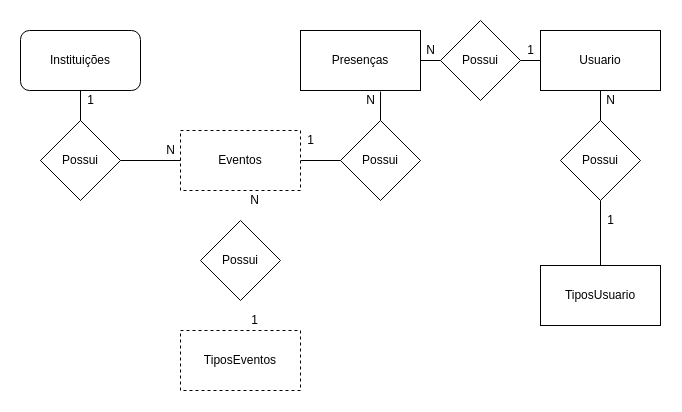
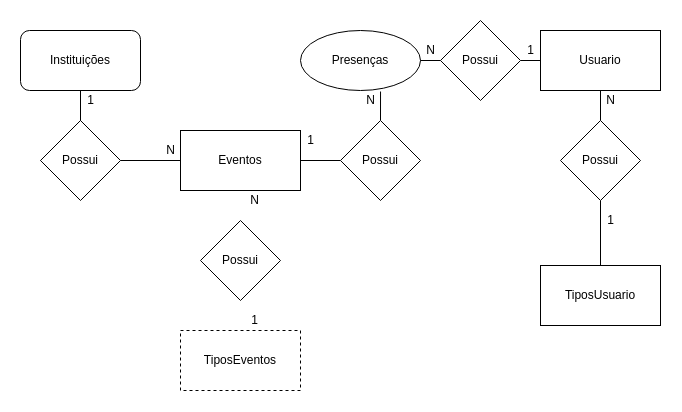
node "Presenças": shape rectangle -> ellipse
node "Eventos": style dashed -> solid
